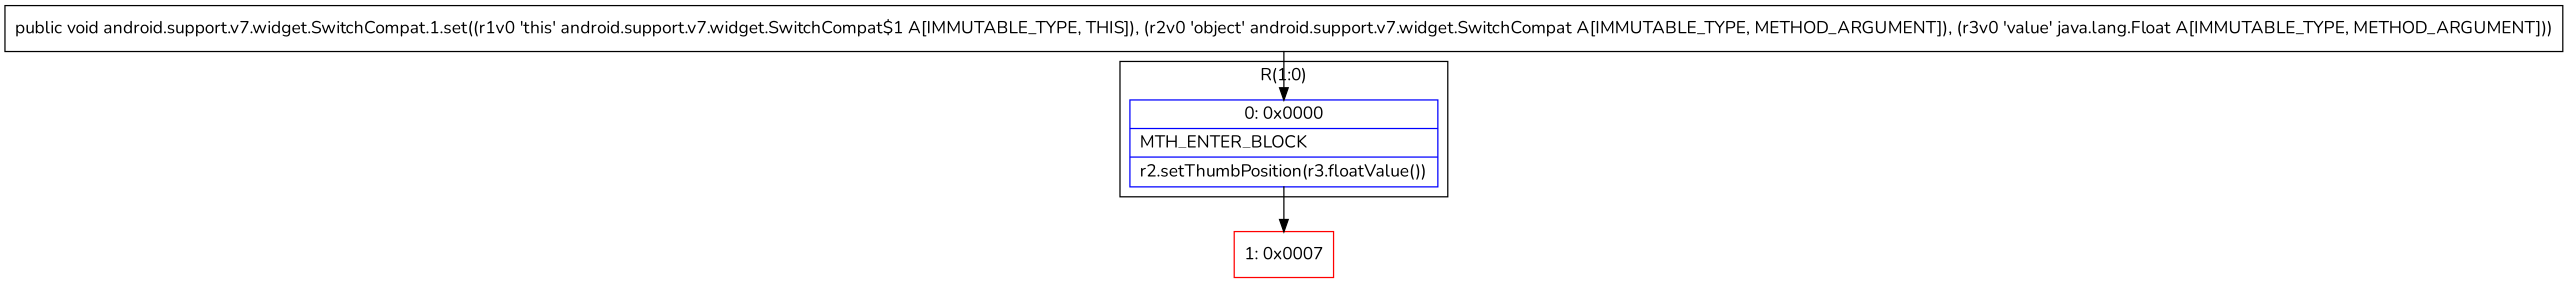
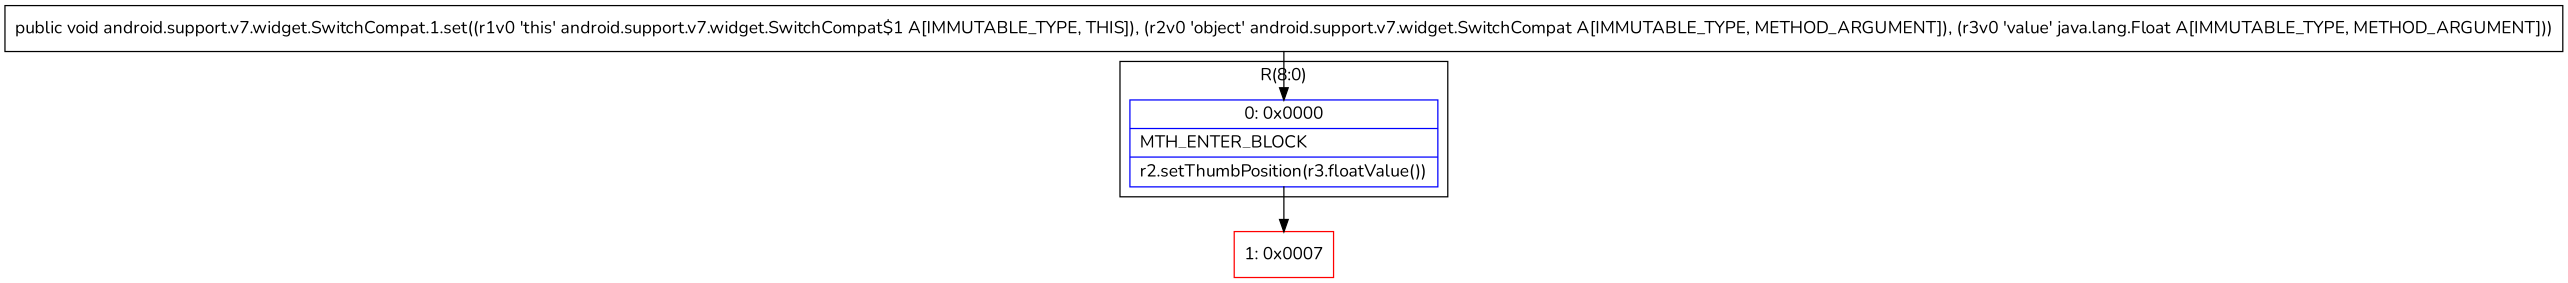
cluster "R(1:0)": label "R(1:0)" -> "R(8:0)"
